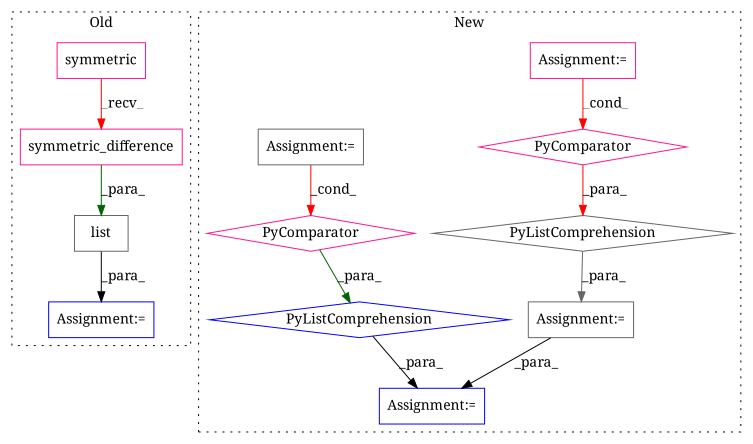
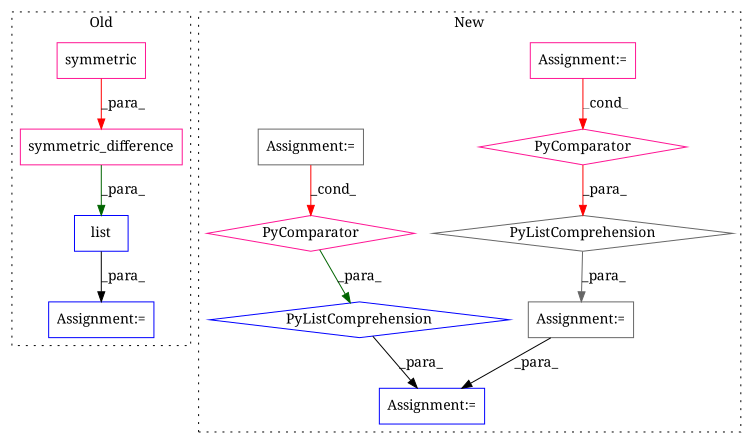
edge "symmetric" -> "symmetric_difference": label "_recv_" -> "_para_"
node "list": color gray40 -> blue
